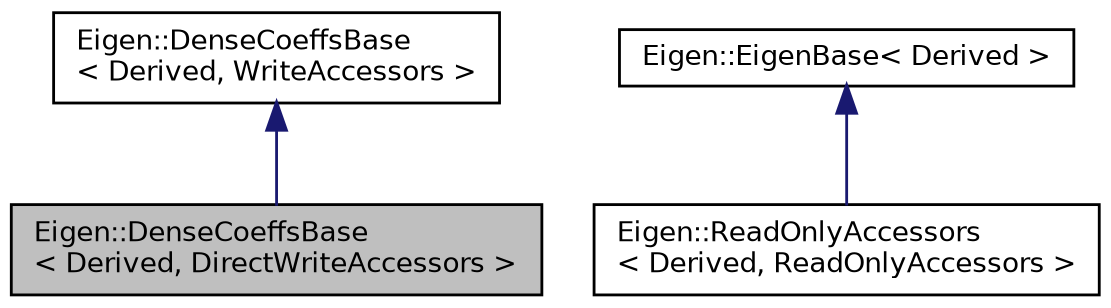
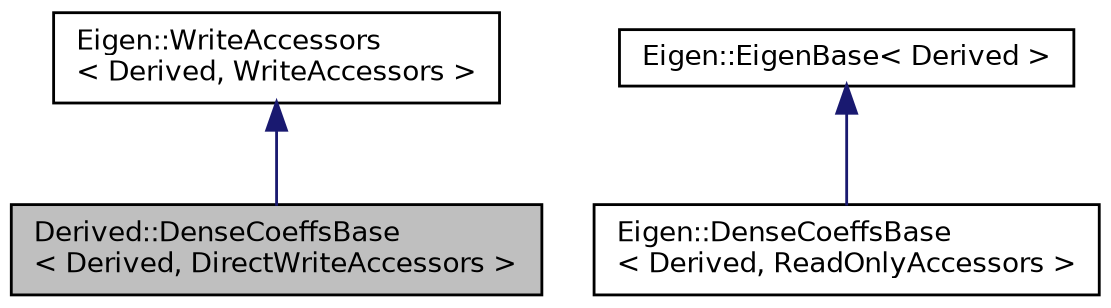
node "Eigen::DenseCoeffsBase < Derived, WriteAccessors >": label "Eigen::DenseCoeffsBase < Derived, WriteAccessors >" -> "Eigen::WriteAccessors < Derived, WriteAccessors >"
node "Eigen::DenseCoeffsBase < Derived, DirectWriteAccessors >": label "Eigen::DenseCoeffsBase < Derived, DirectWriteAccessors >" -> "Derived::DenseCoeffsBase < Derived, DirectWriteAccessors >"
node "Eigen::ReadOnlyAccessors < Derived, ReadOnlyAccessors >": label "Eigen::ReadOnlyAccessors < Derived, ReadOnlyAccessors >" -> "Eigen::DenseCoeffsBase < Derived, ReadOnlyAccessors >"
